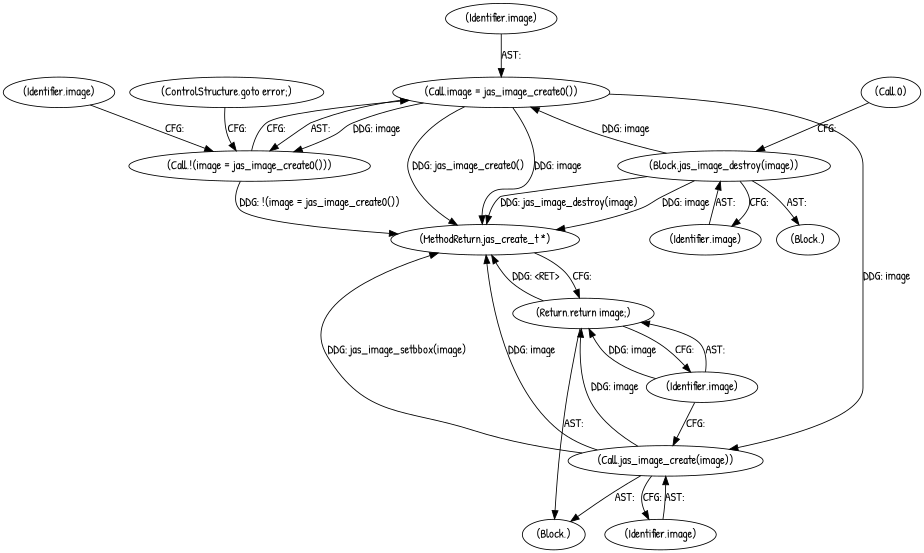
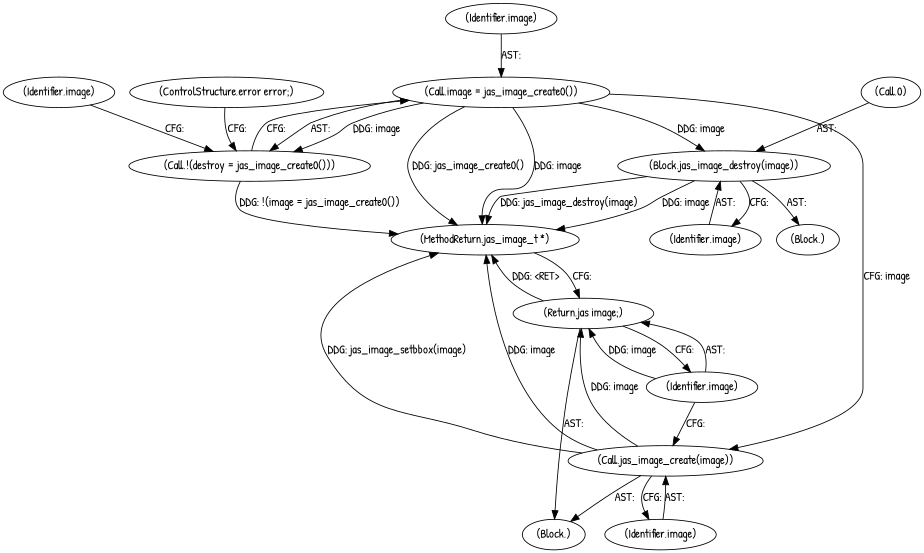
node "(ControlStructure,goto error;)": label "(ControlStructure,goto error;)" -> "(ControlStructure,error error;)"
edge "(Call,0)" -> "(Block,jas_image_destroy(image))": label "CFG: " -> "AST: "
edge "(Block,jas_image_destroy(image))" -> "(Call,image = jas_image_create0())": reversed
node "(Call,!(image = jas_image_create0()))": label "(Call,!(image = jas_image_create0()))" -> "(Call,!(destroy = jas_image_create0()))"
node "(MethodReturn,jas_create_t *)": label "(MethodReturn,jas_create_t *)" -> "(MethodReturn,jas_image_t *)"
edge "(Call,image = jas_image_create0())" -> "(Call,jas_image_create(image))": label "DDG: image" -> "CFG: image"
node "(Return,return image;)": label "(Return,return image;)" -> "(Return,jas image;)"
